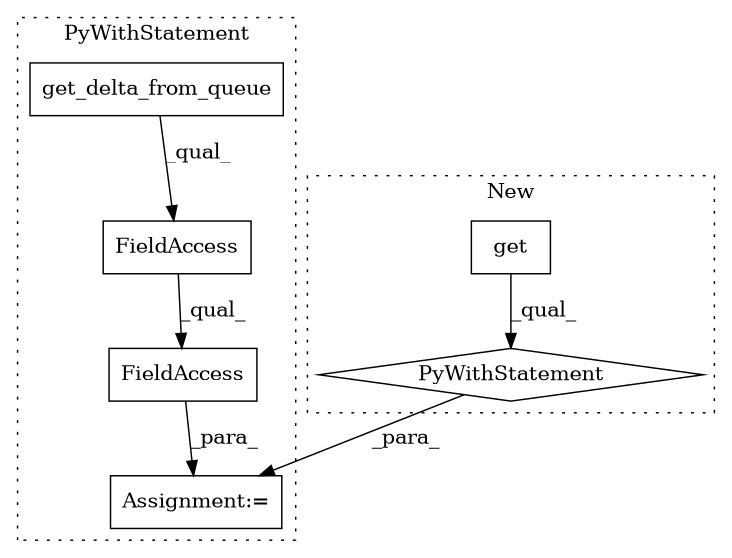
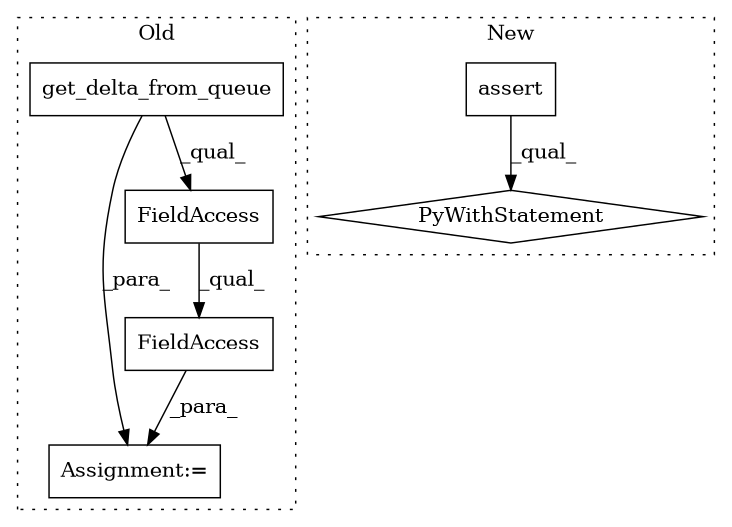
cluster "PyWithStatement": label "PyWithStatement" -> "Old"
node "get": label "get" -> "assert"
edge "PyWithStatement" -> "Assignment:=": now "get_delta_from_queue" -> "Assignment:="
